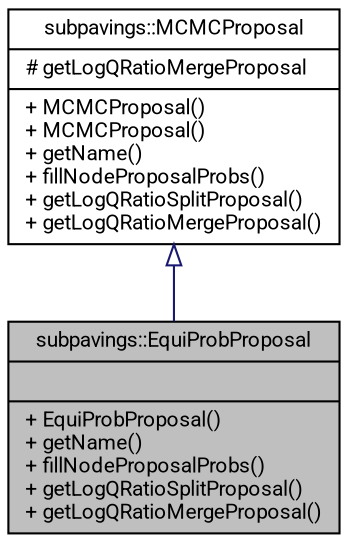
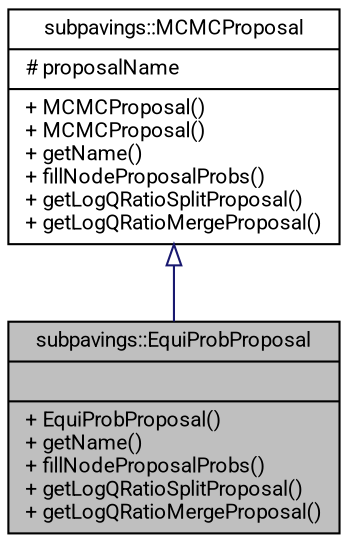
node "subpavings::MCMCProposal": text "# getLogQRatioMergeProposal" -> "# proposalName"
